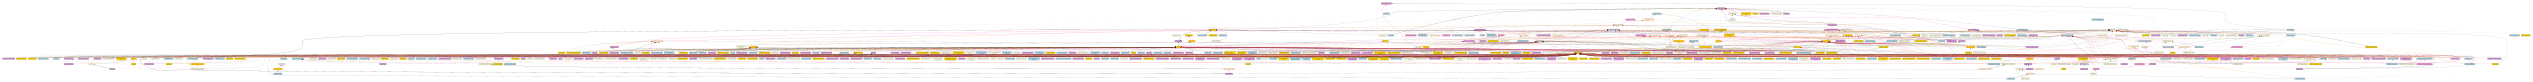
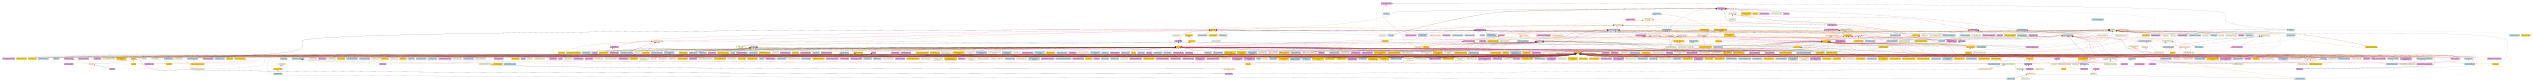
node "threads.hpp": fillcolor gold -> lightblue
